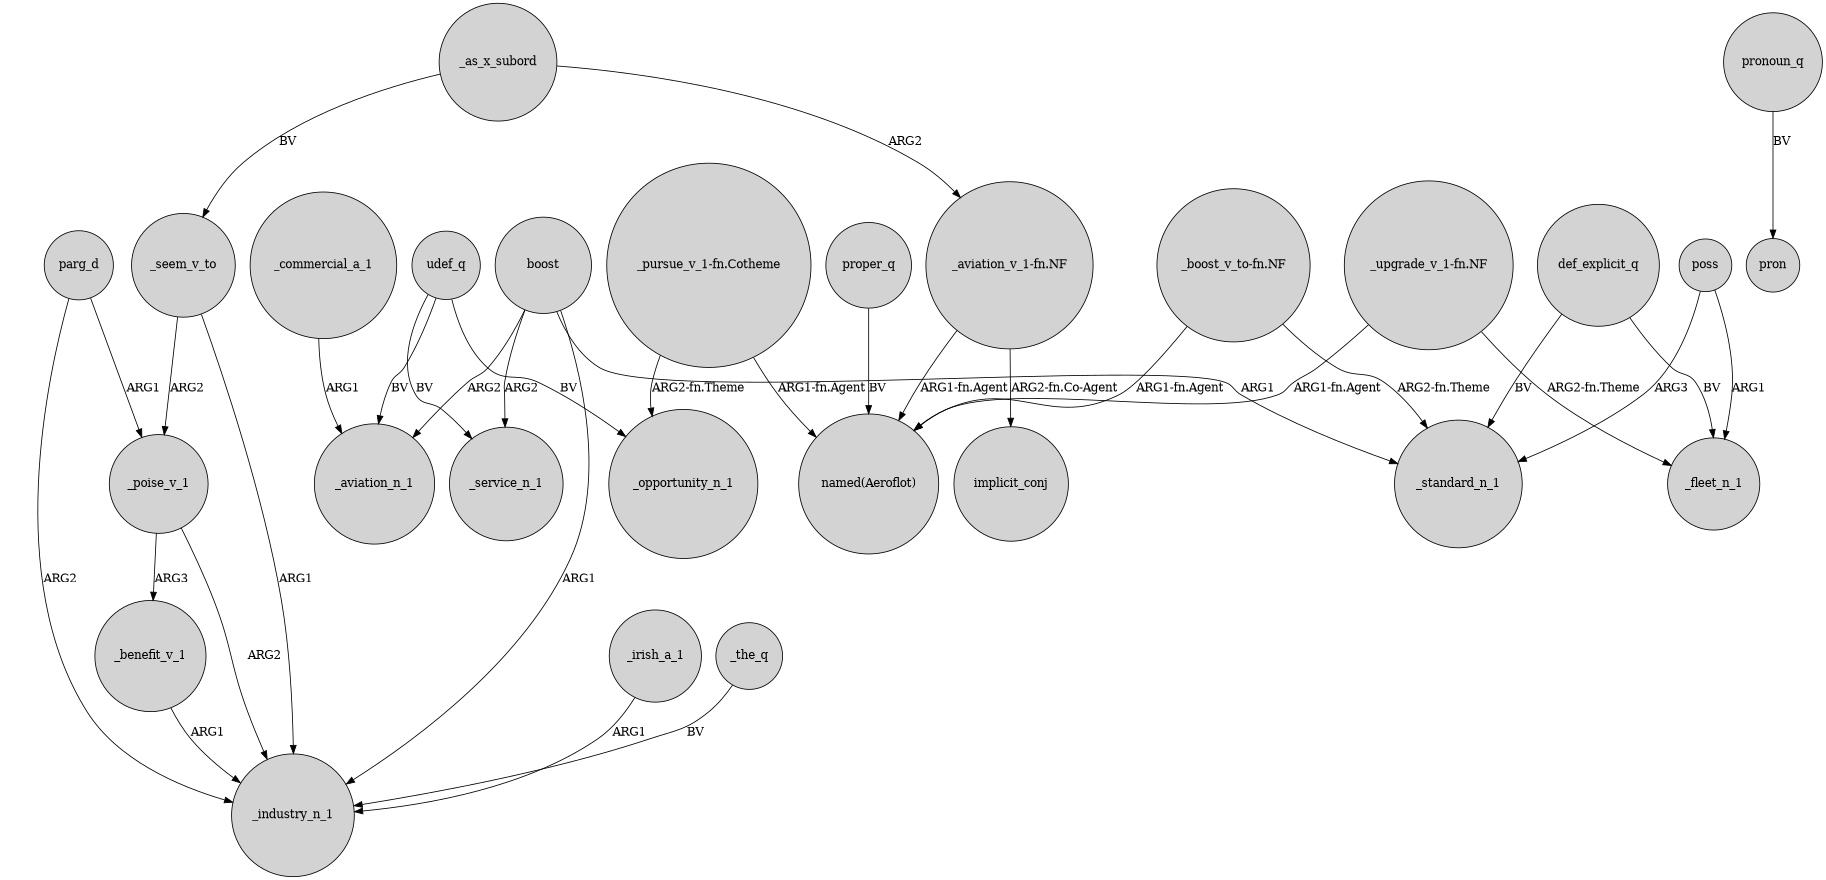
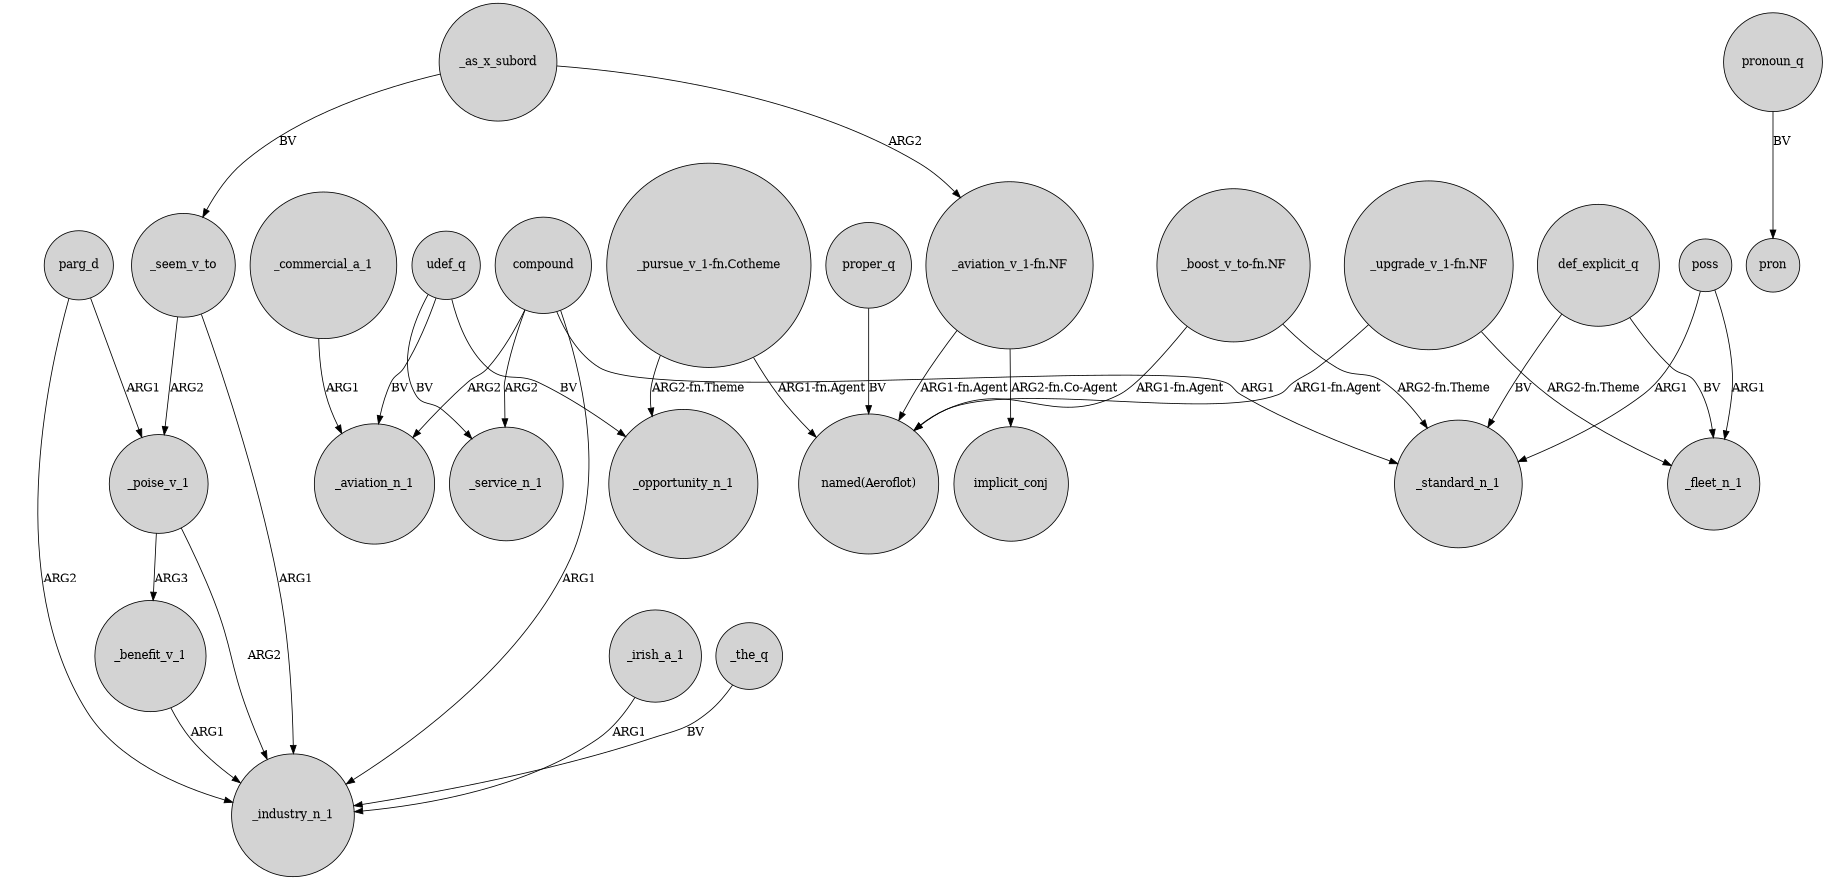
node "boost": label "boost" -> "compound"
edge "poss" -> "_standard_n_1": label "ARG3" -> "ARG1"
